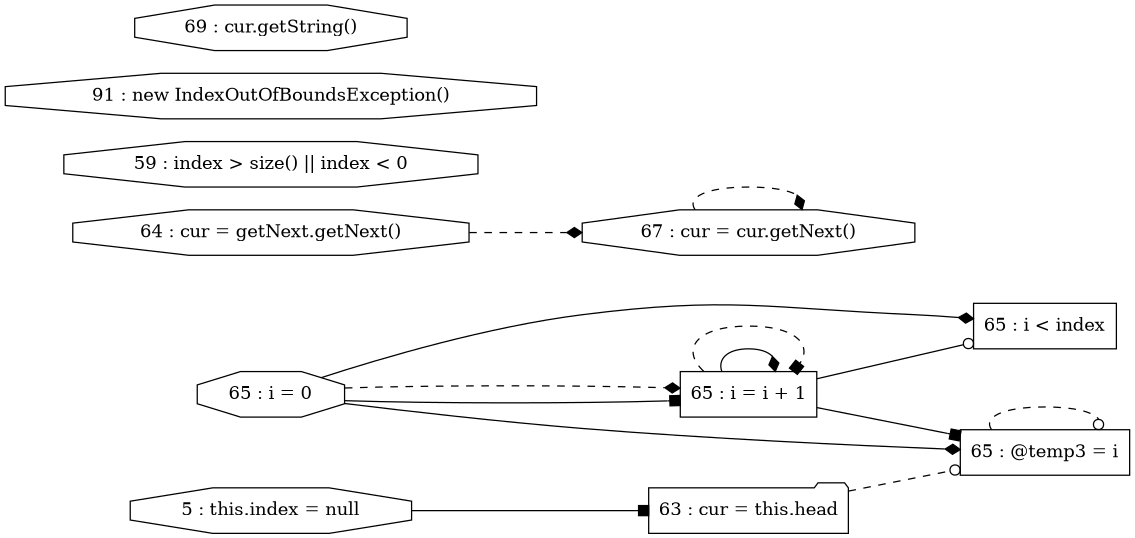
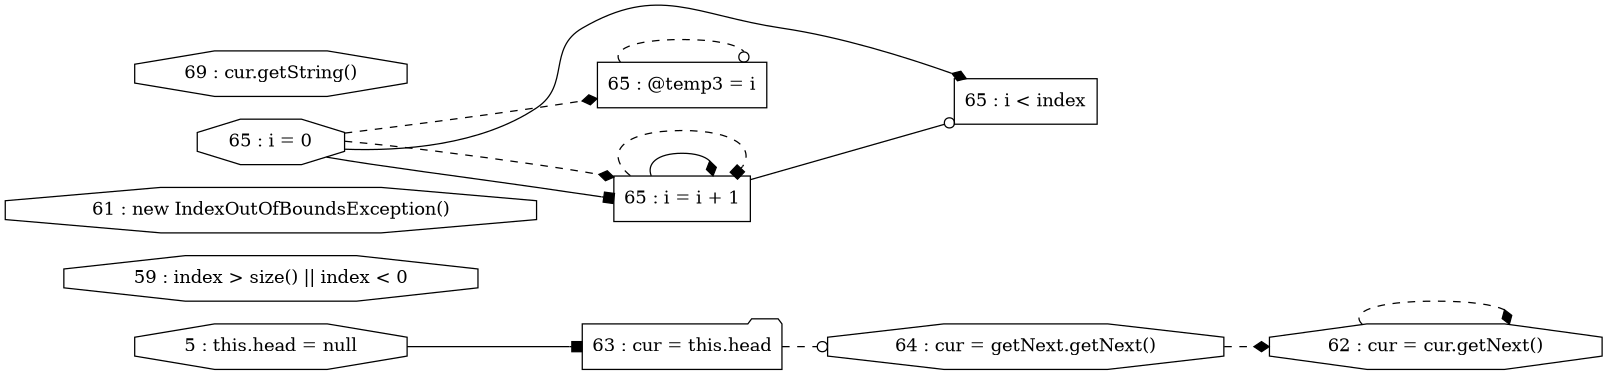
node "91 : new IndexOutOfBoundsException()": label "91 : new IndexOutOfBoundsException()" -> "61 : new IndexOutOfBoundsException()"
node "67 : cur = cur.getNext()": label "67 : cur = cur.getNext()" -> "62 : cur = cur.getNext()"
edge "65 : i = i + 1" -> "65 : @temp3 = i": removed
edge "65 : i = 0" -> "65 : @temp3 = i": style solid -> dashed
edge "63 : cur = this.head" -> "65 : @temp3 = i": now "63 : cur = this.head" -> "64 : cur = getNext.getNext()"
node "5 : this.index = null": label "5 : this.index = null" -> "5 : this.head = null"
